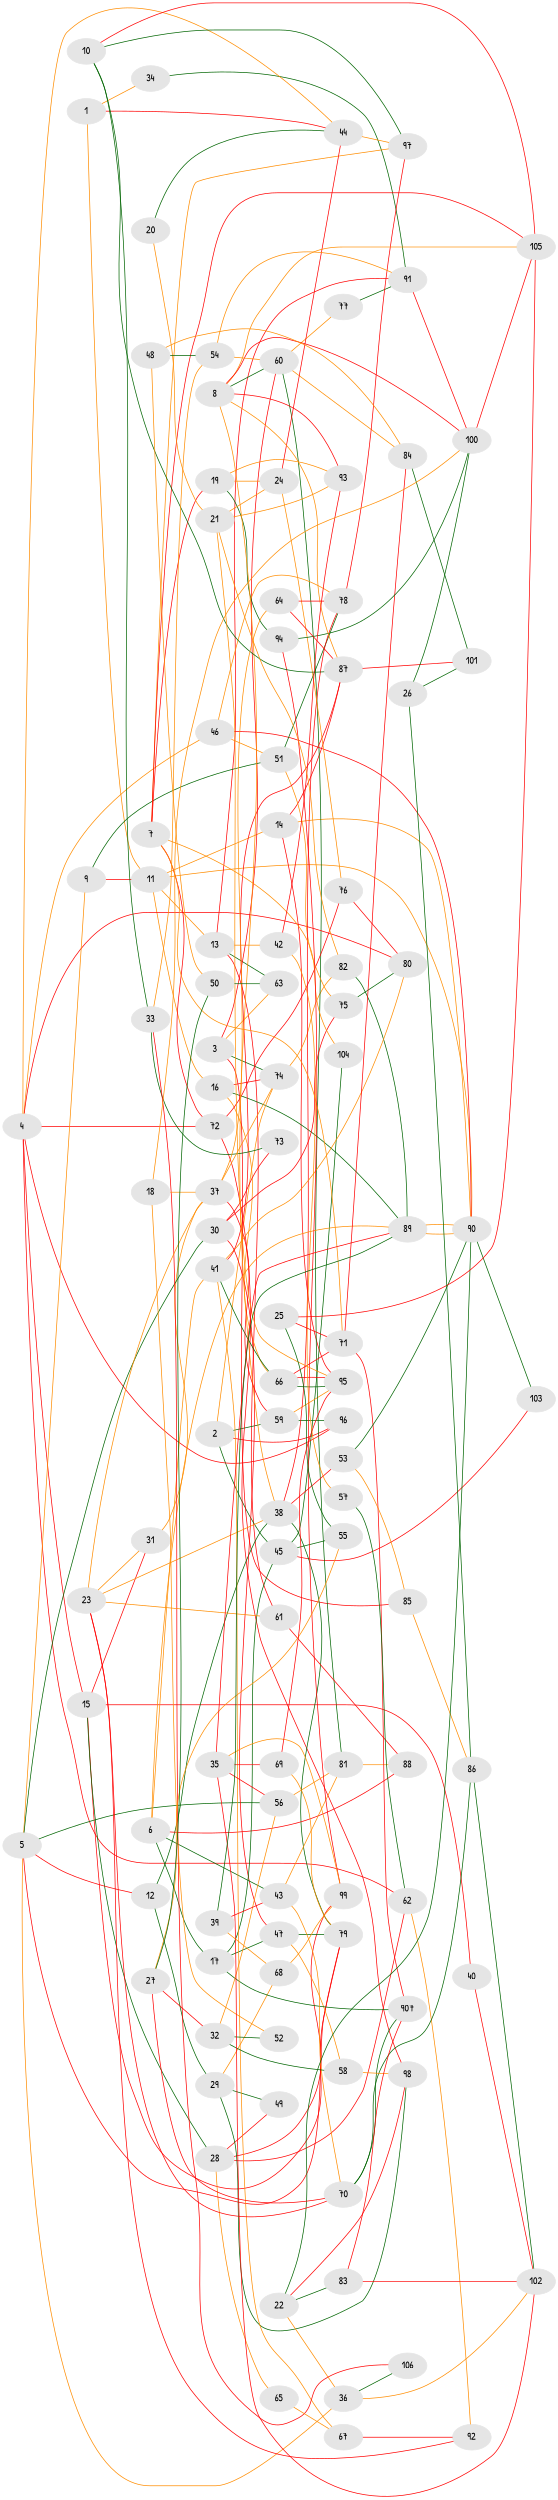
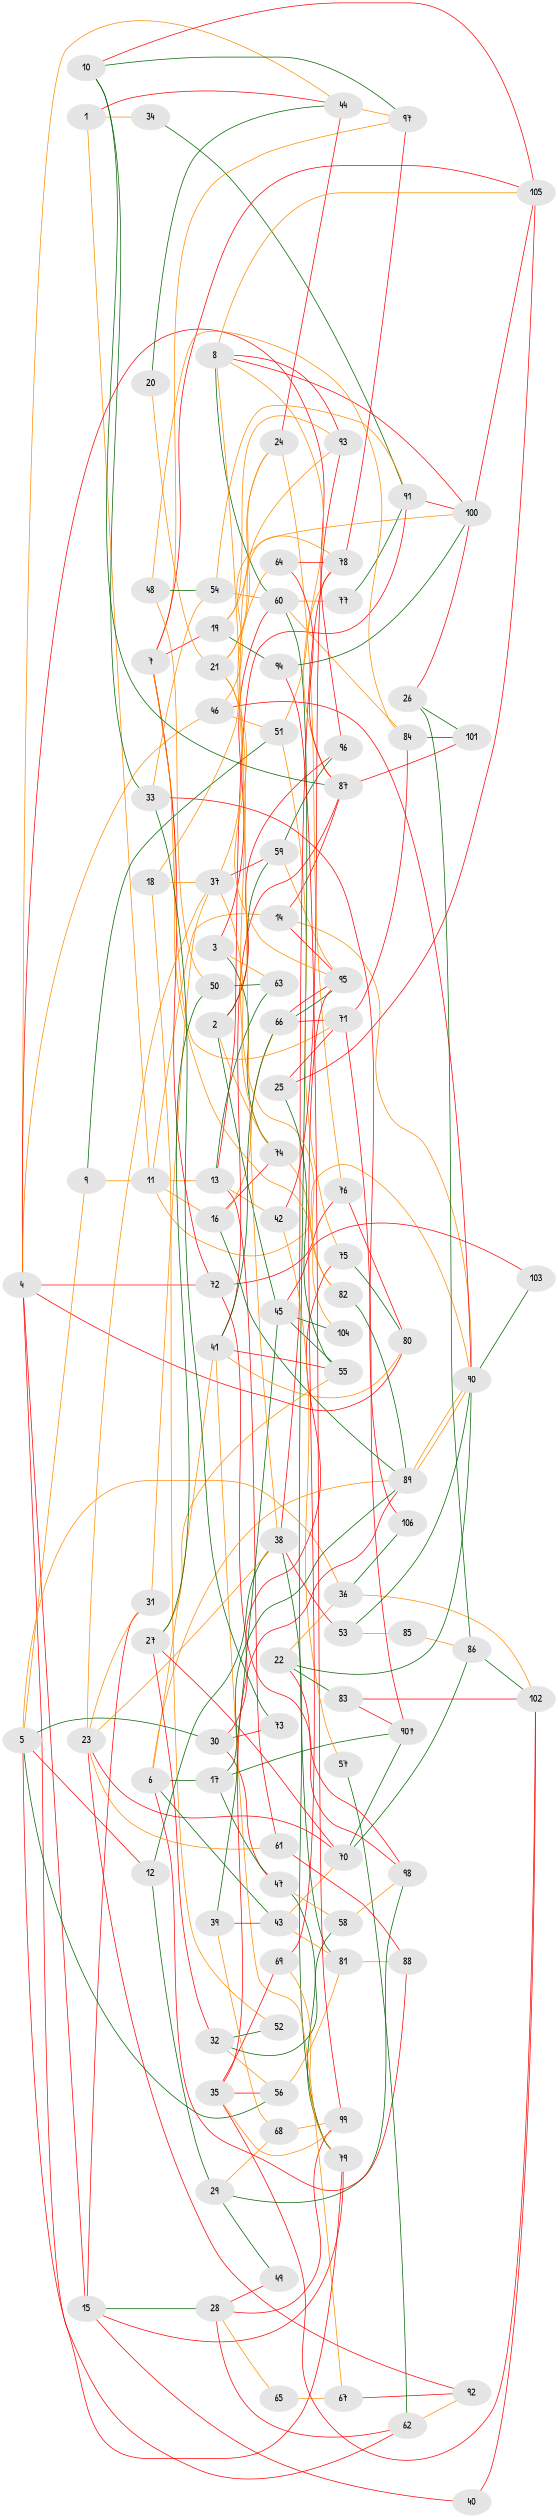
edge "100" -- "26": color darkgreen -> red
edge "78" -- "51": color darkgreen -> darkorange
edge "9" -- "11": color red -> darkorange
edge "41" -- "55": added
edge "3" -- "85": removed
